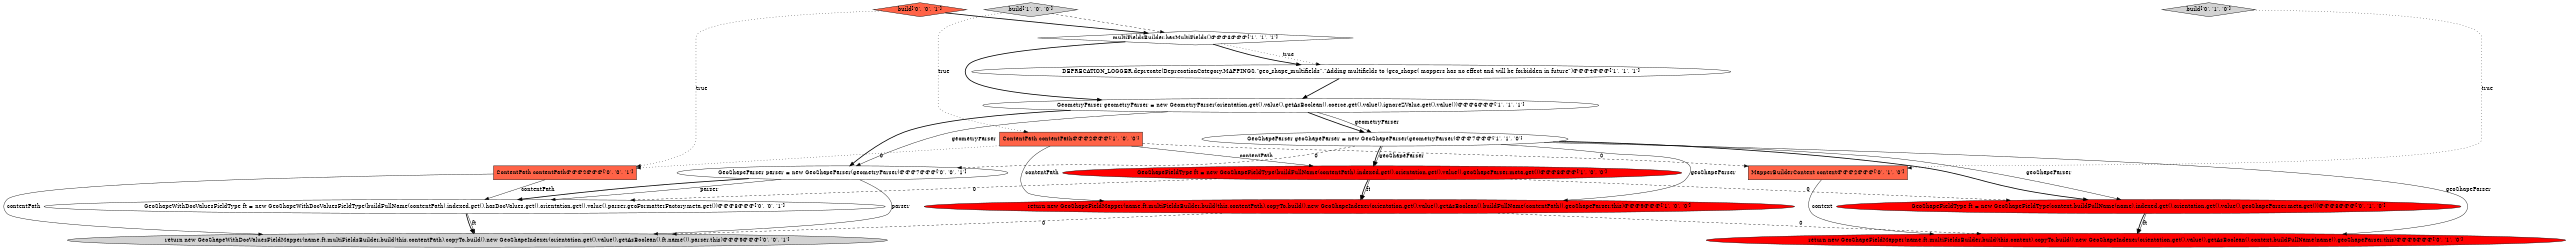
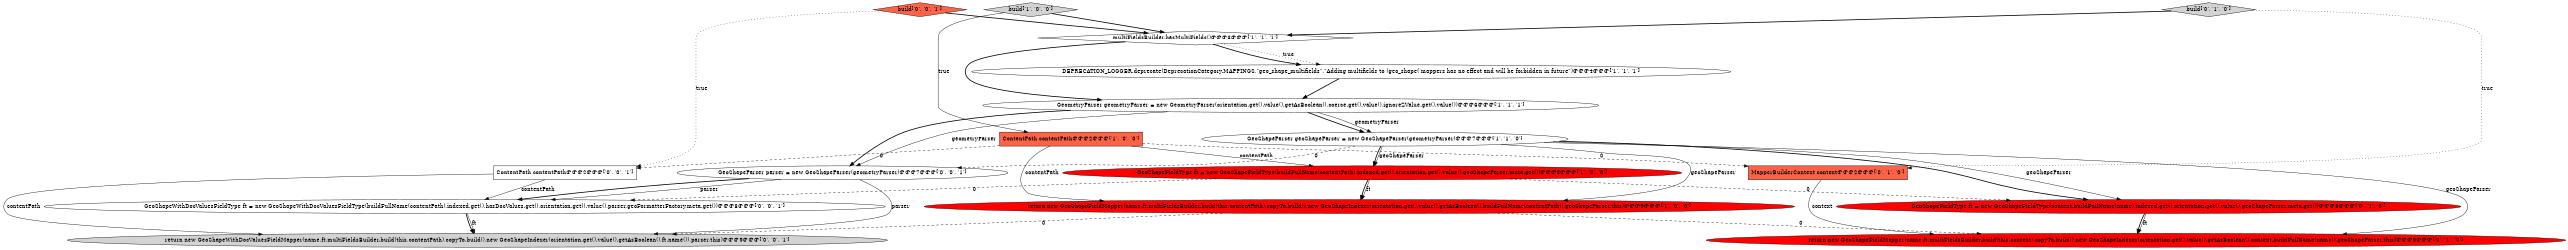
edge "build['1', '0', '0']" -> "multiFieldsBuilder.hasMultiFields()@@@3@@@['1', '1', '1']": style dashed -> bold
edge "build['0', '1', '0']" -> "multiFieldsBuilder.hasMultiFields()@@@3@@@['1', '1', '1']": added
edge "build['1', '0', '0']" -> "ContentPath contentPath@@@2@@@['1', '0', '0']": style dotted -> solid
edge "ContentPath contentPath@@@2@@@['1', '0', '0']" -> "ContentPath contentPath@@@2@@@['0', '0', '1']": style dotted -> dashed
node "ContentPath contentPath@@@2@@@['0', '0', '1']": fillcolor tomato -> white
